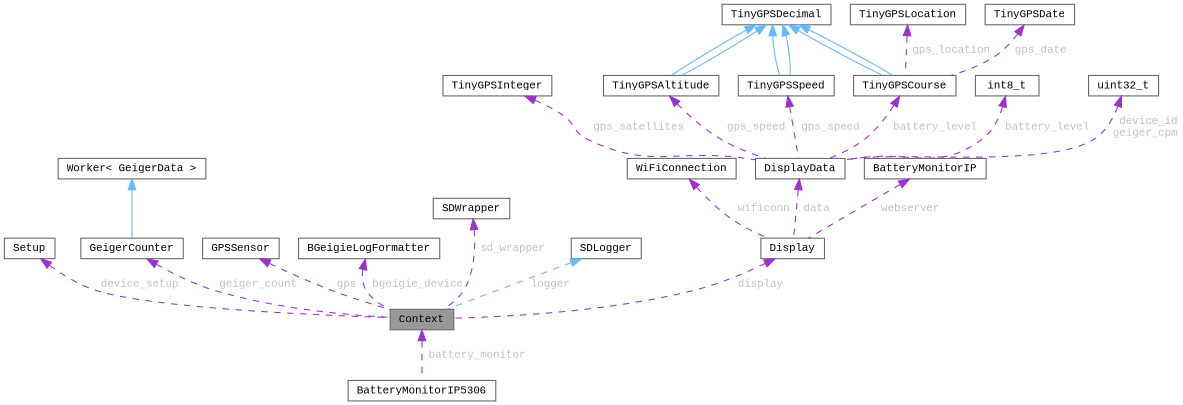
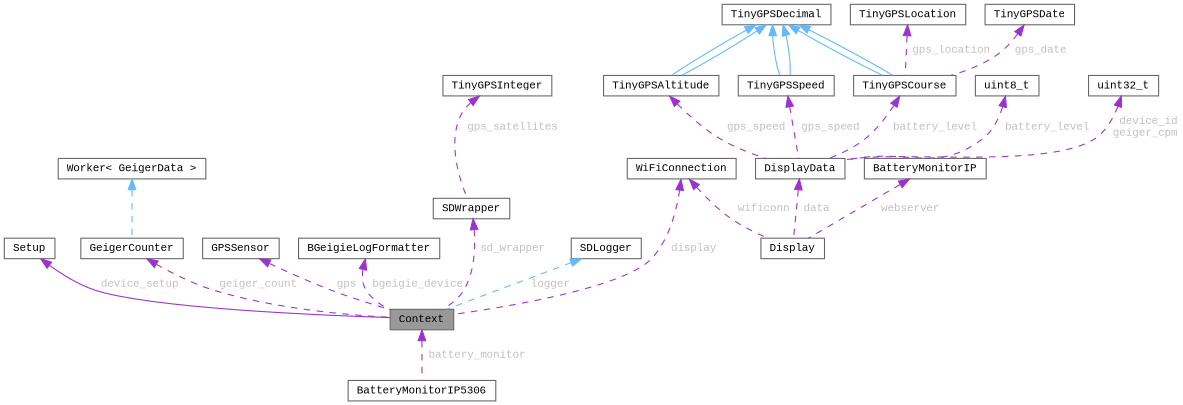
node "int8_t": label "int8_t" -> "uint8_t"
edge "DisplayData" -> "TinyGPSInteger": now "SDWrapper" -> "TinyGPSInteger"
edge "GeigerCounter" -> "Worker< GeigerData >": style solid -> dashed
edge "Context" -> "Display": now "Context" -> "WiFiConnection"
edge "Context" -> "Setup": style dashed -> solid
